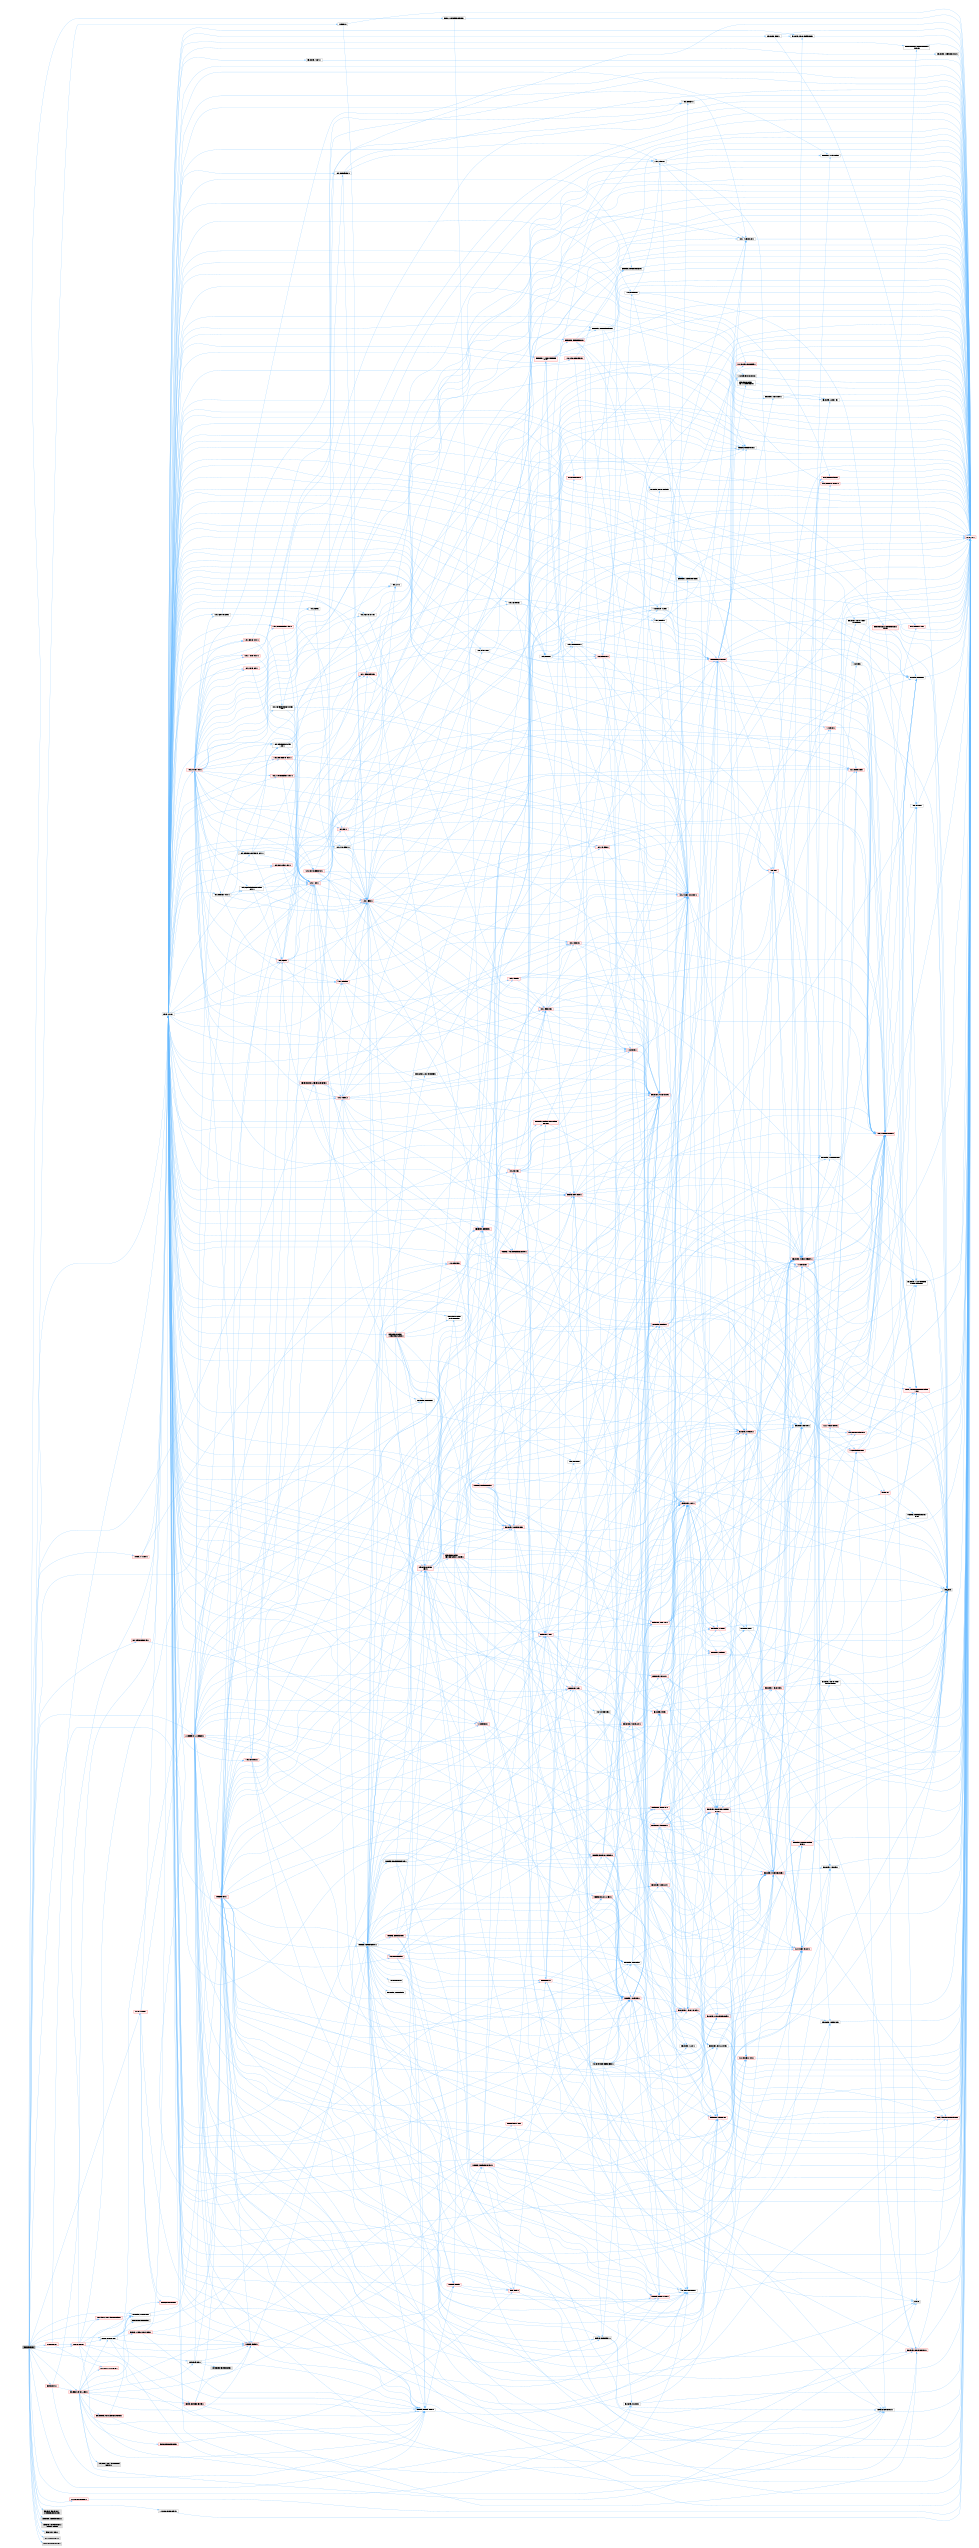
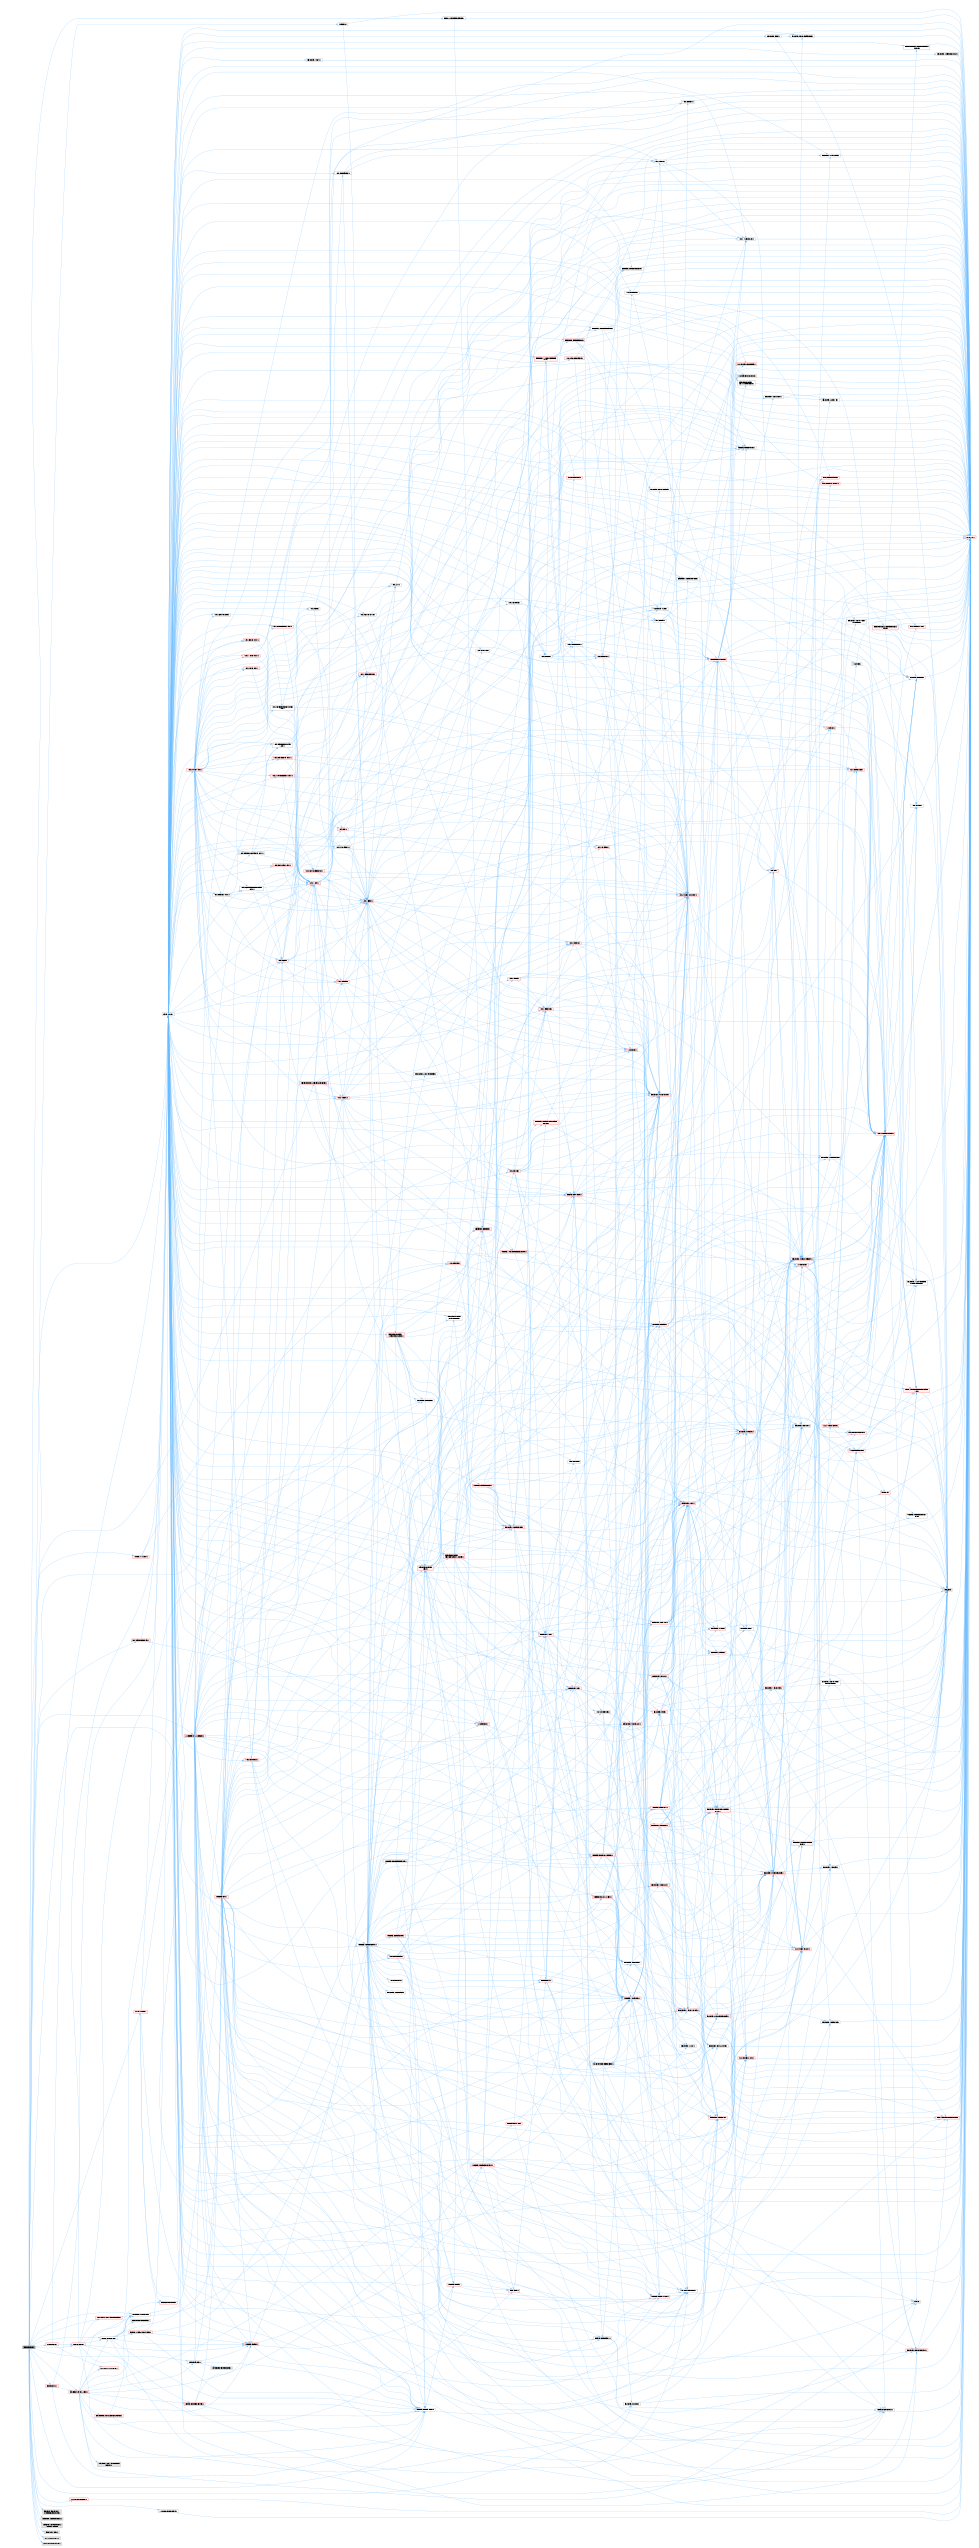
node "Containers/StringView.h": label "Containers/StringView.h" -> "IsPointer/StringView.h"
node "Engine/ReplicatedState.h": removed
